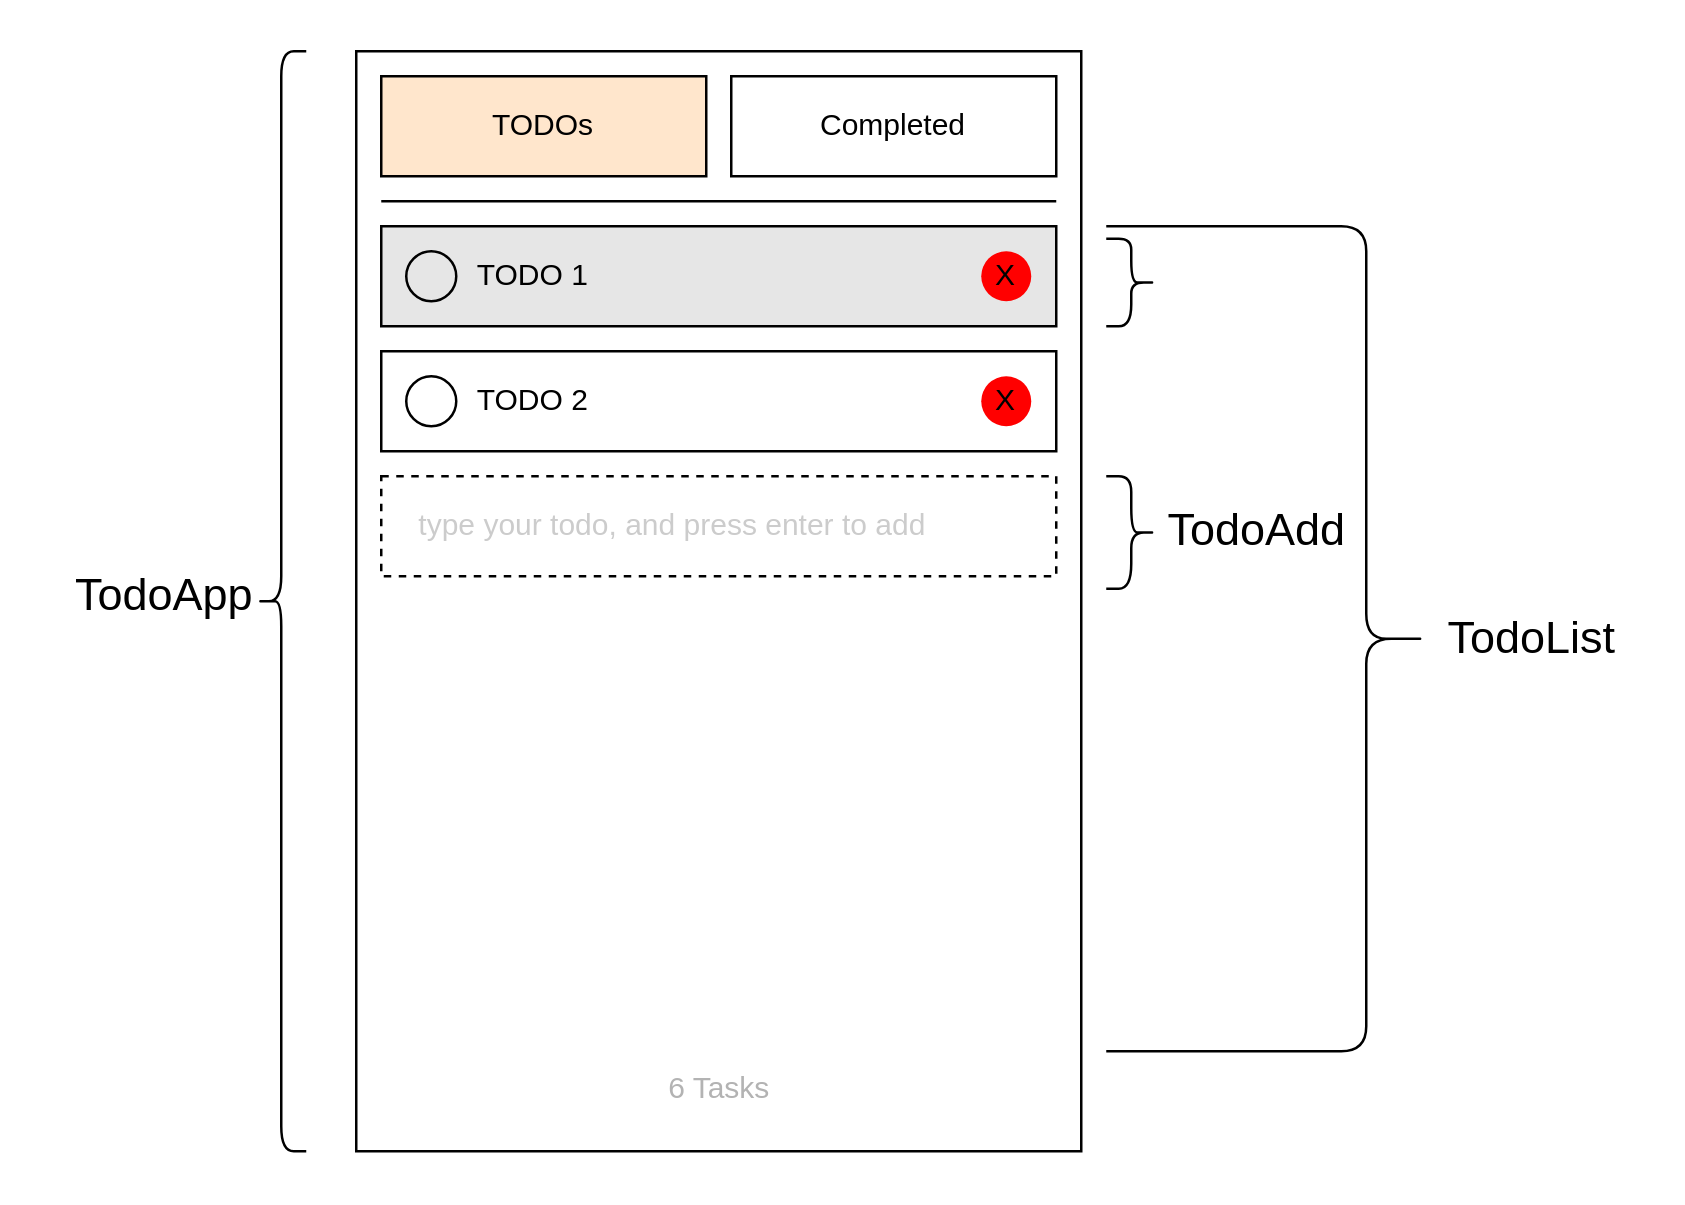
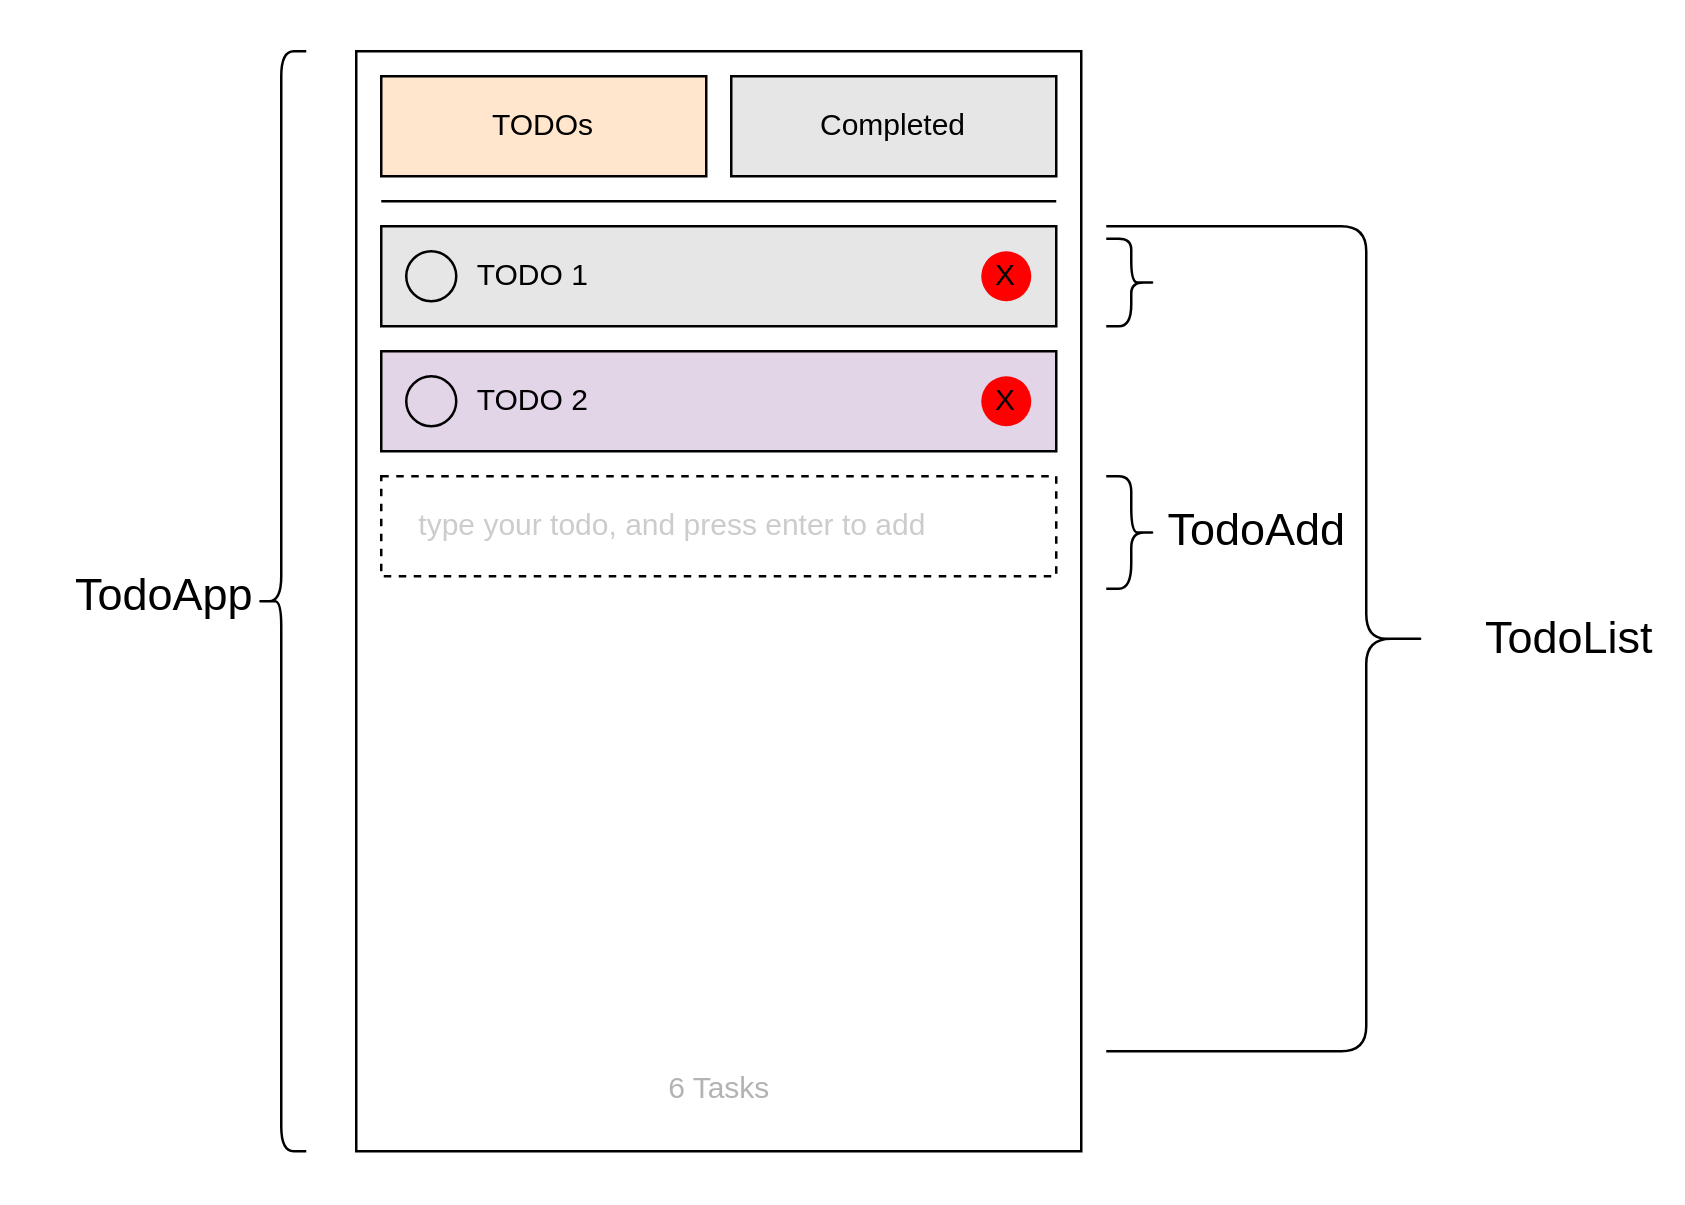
node "Completed": fillcolor #ffffff -> #e6e6e6
node "TODO 2": fillcolor #ffffff -> #e1d5e7
node "TodoList": moved (1531, 639) -> (1569, 639)
